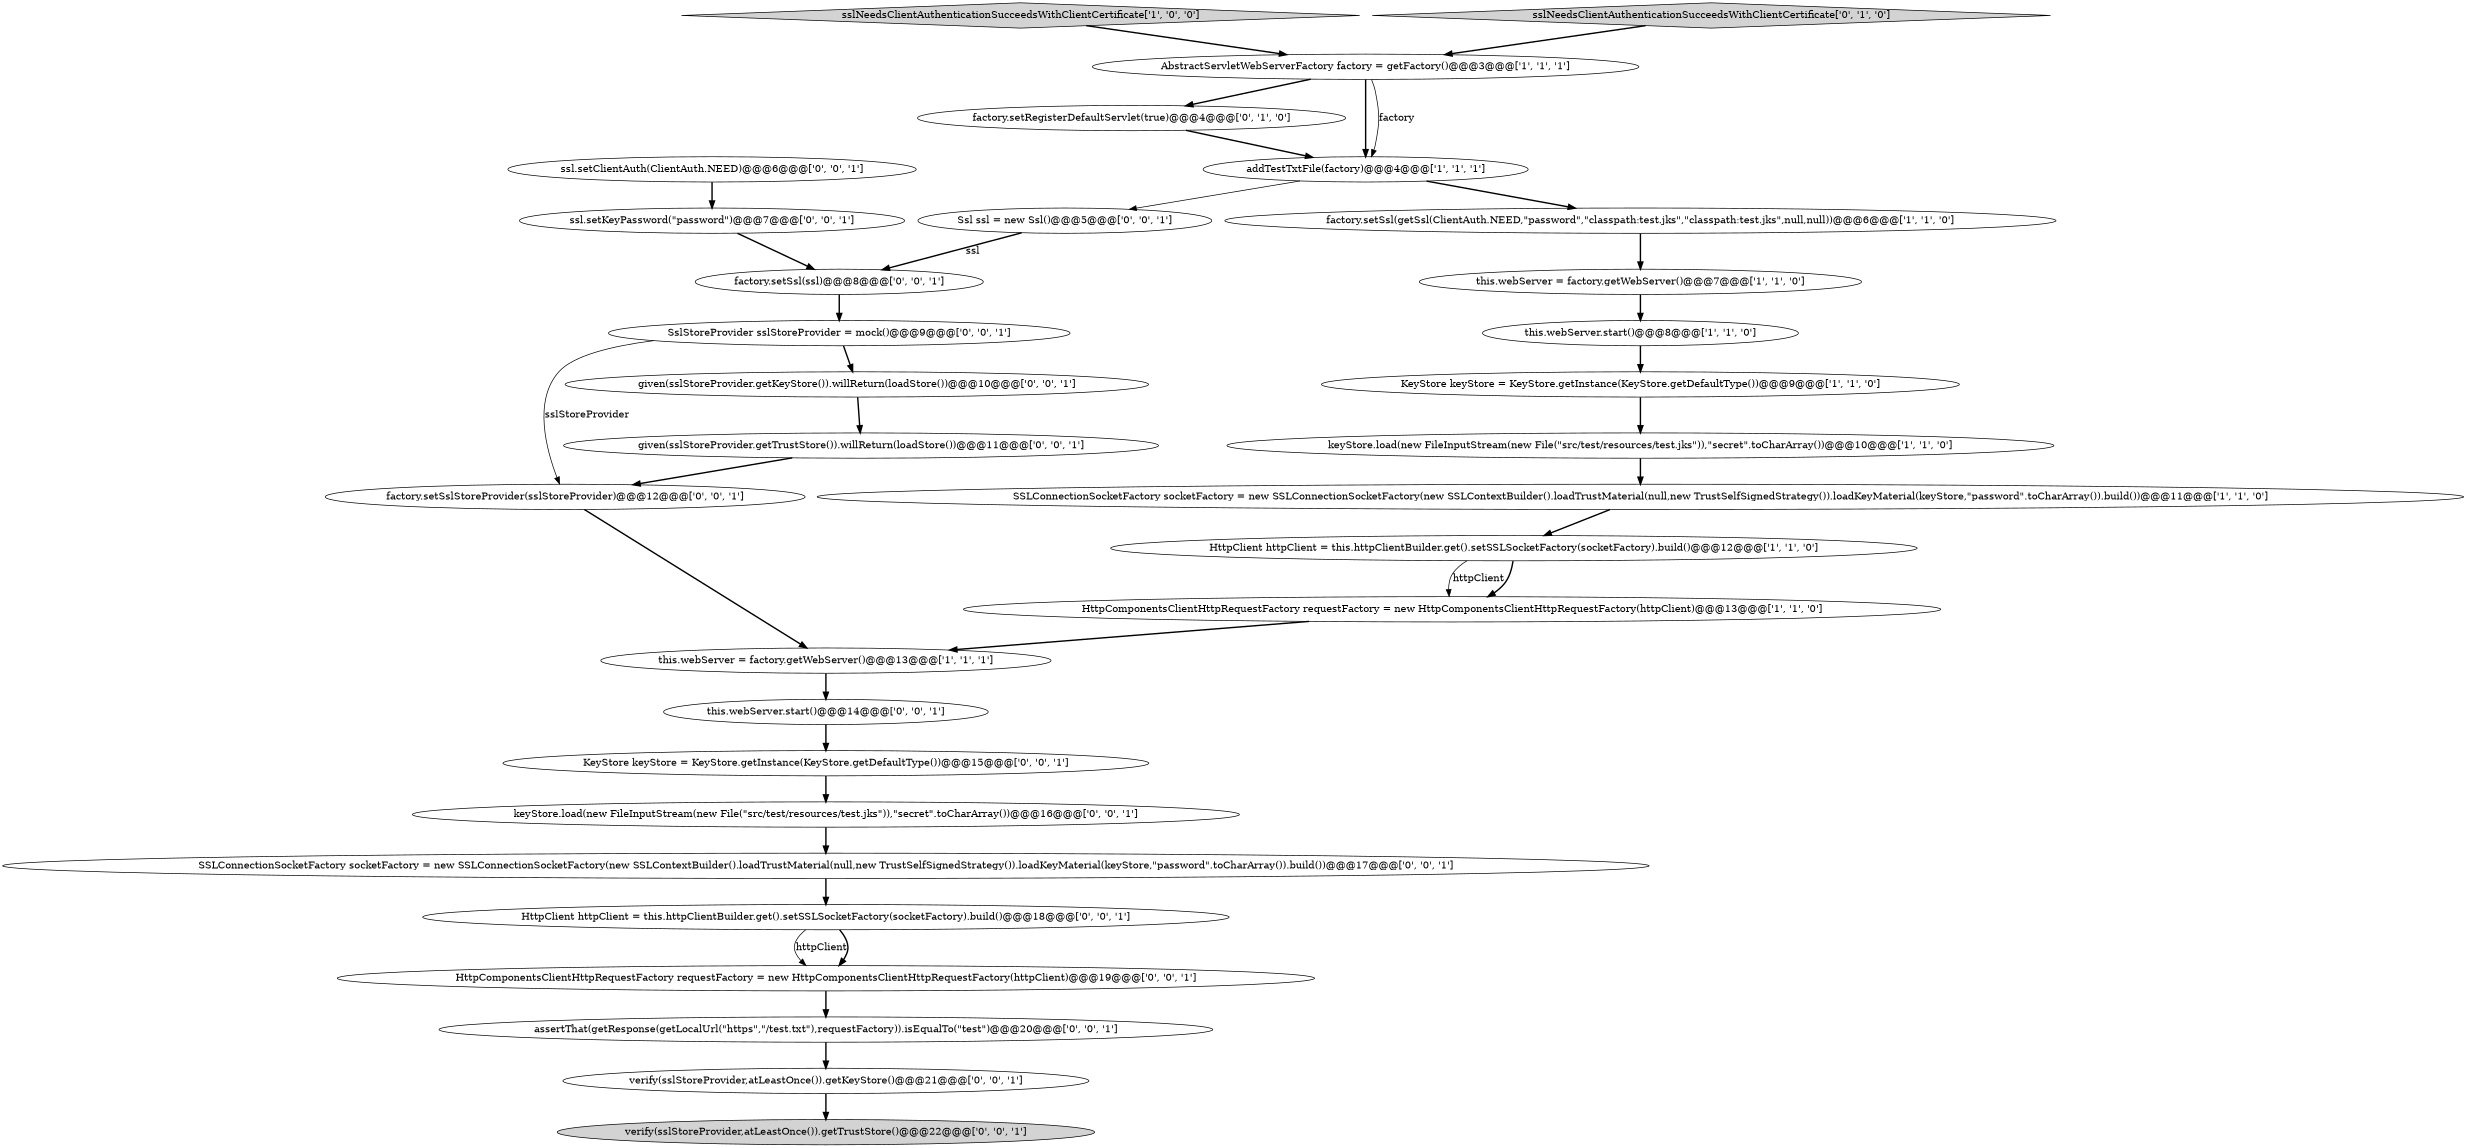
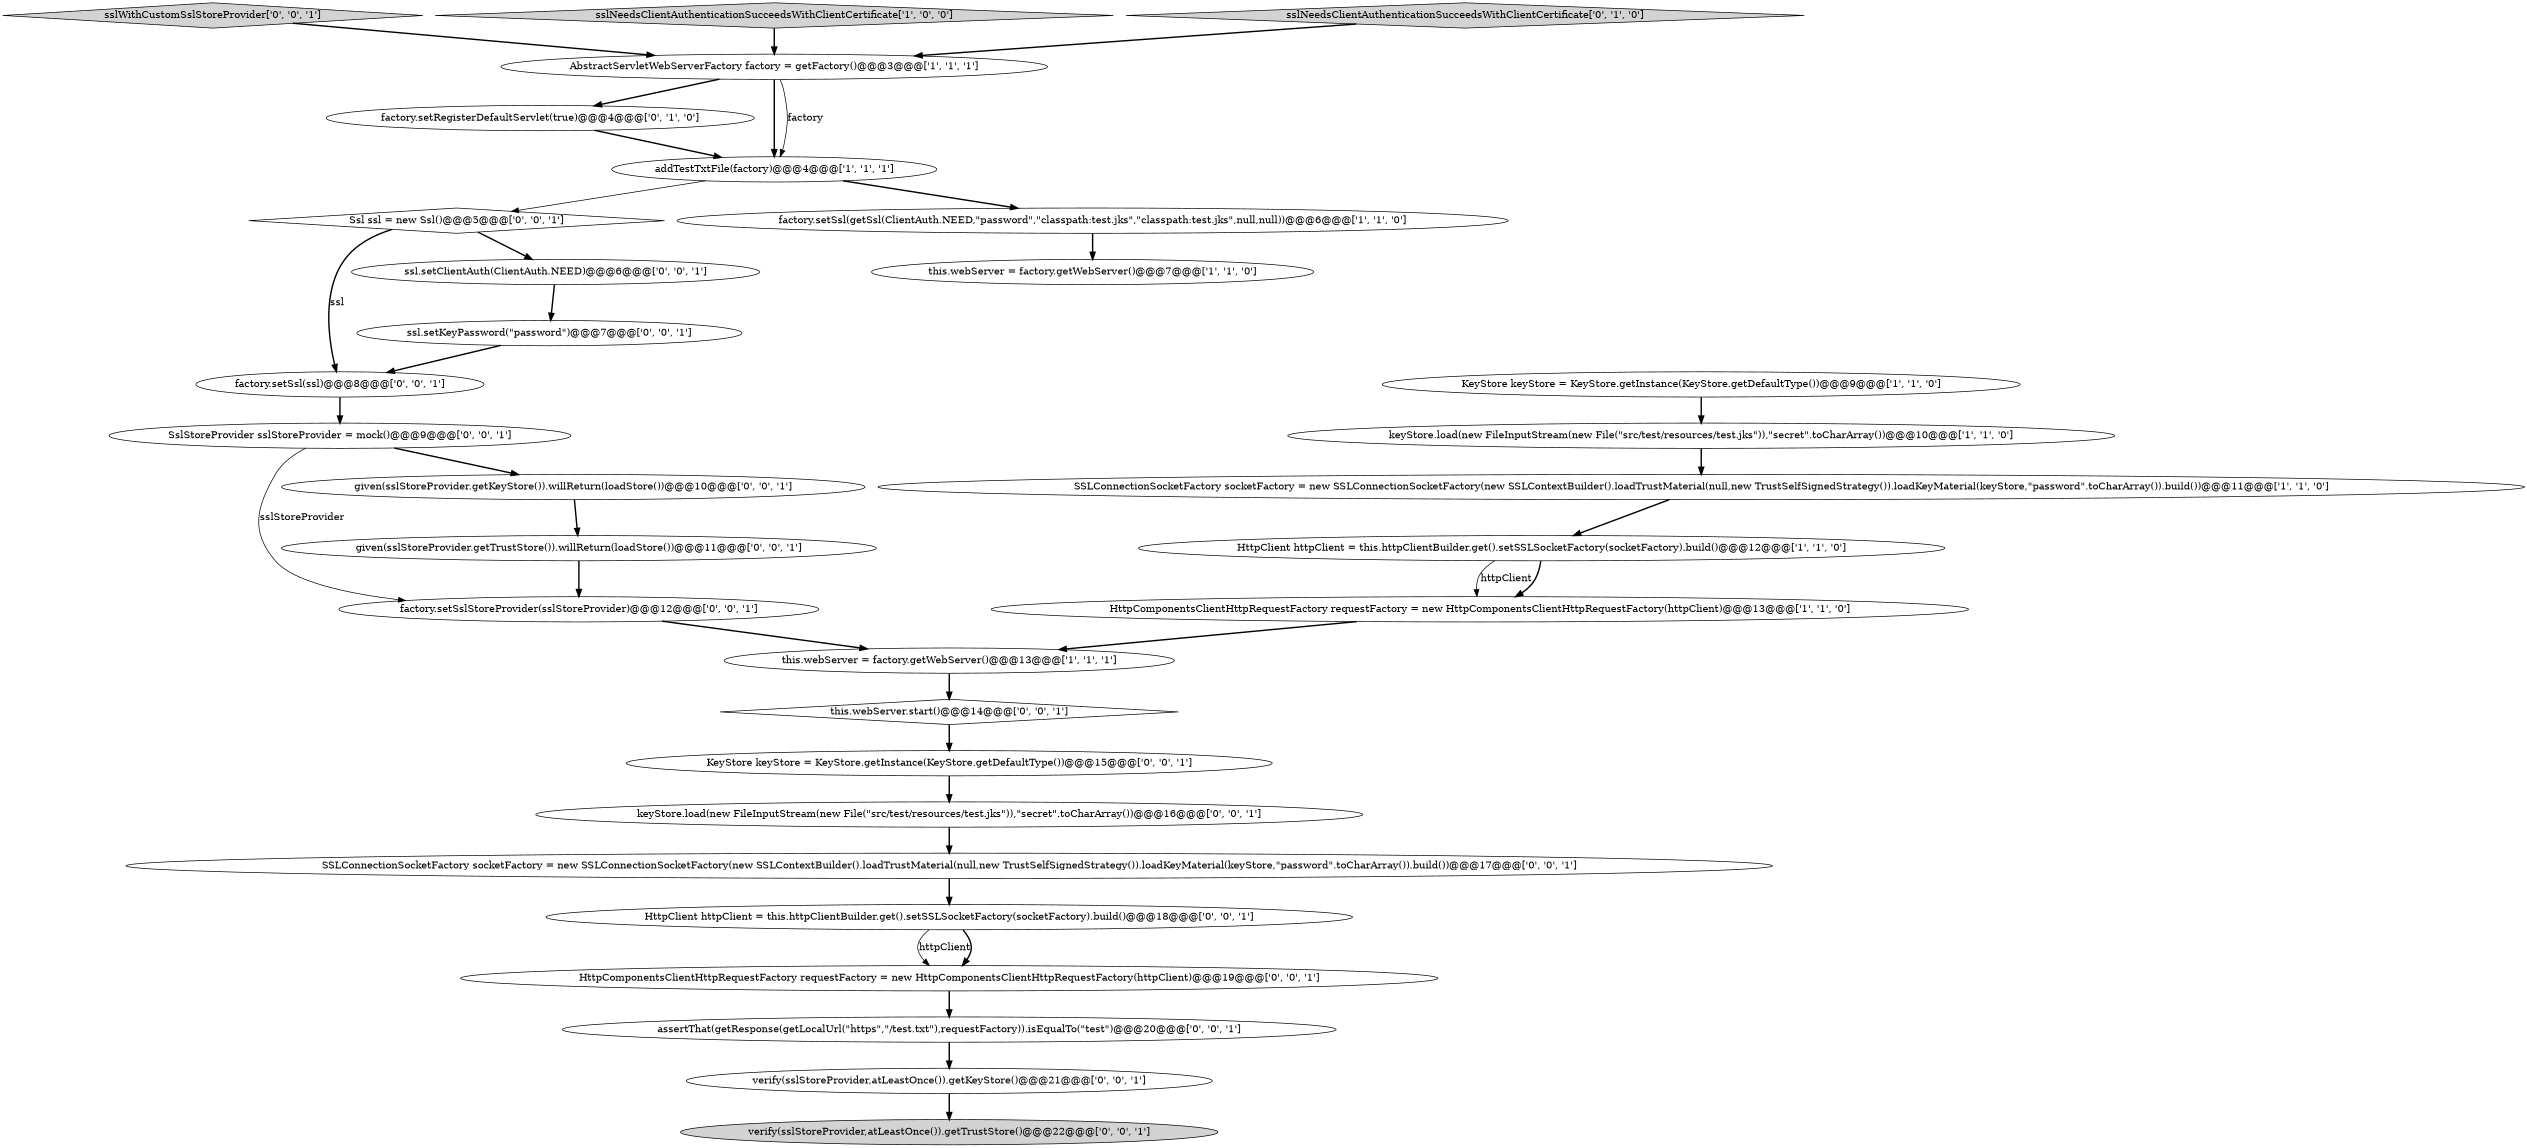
node "sslWithCustomSslStoreProvider['0', '0', '1']": added
node "Ssl ssl = new Ssl()@@@5@@@['0', '0', '1']": shape ellipse -> diamond
edge "Ssl ssl = new Ssl()@@@5@@@['0', '0', '1']" -> "ssl.setClientAuth(ClientAuth.NEED)@@@6@@@['0', '0', '1']": added
node "this.webServer.start()@@@8@@@['1', '1', '0']": removed
node "this.webServer.start()@@@14@@@['0', '0', '1']": shape ellipse -> diamond
